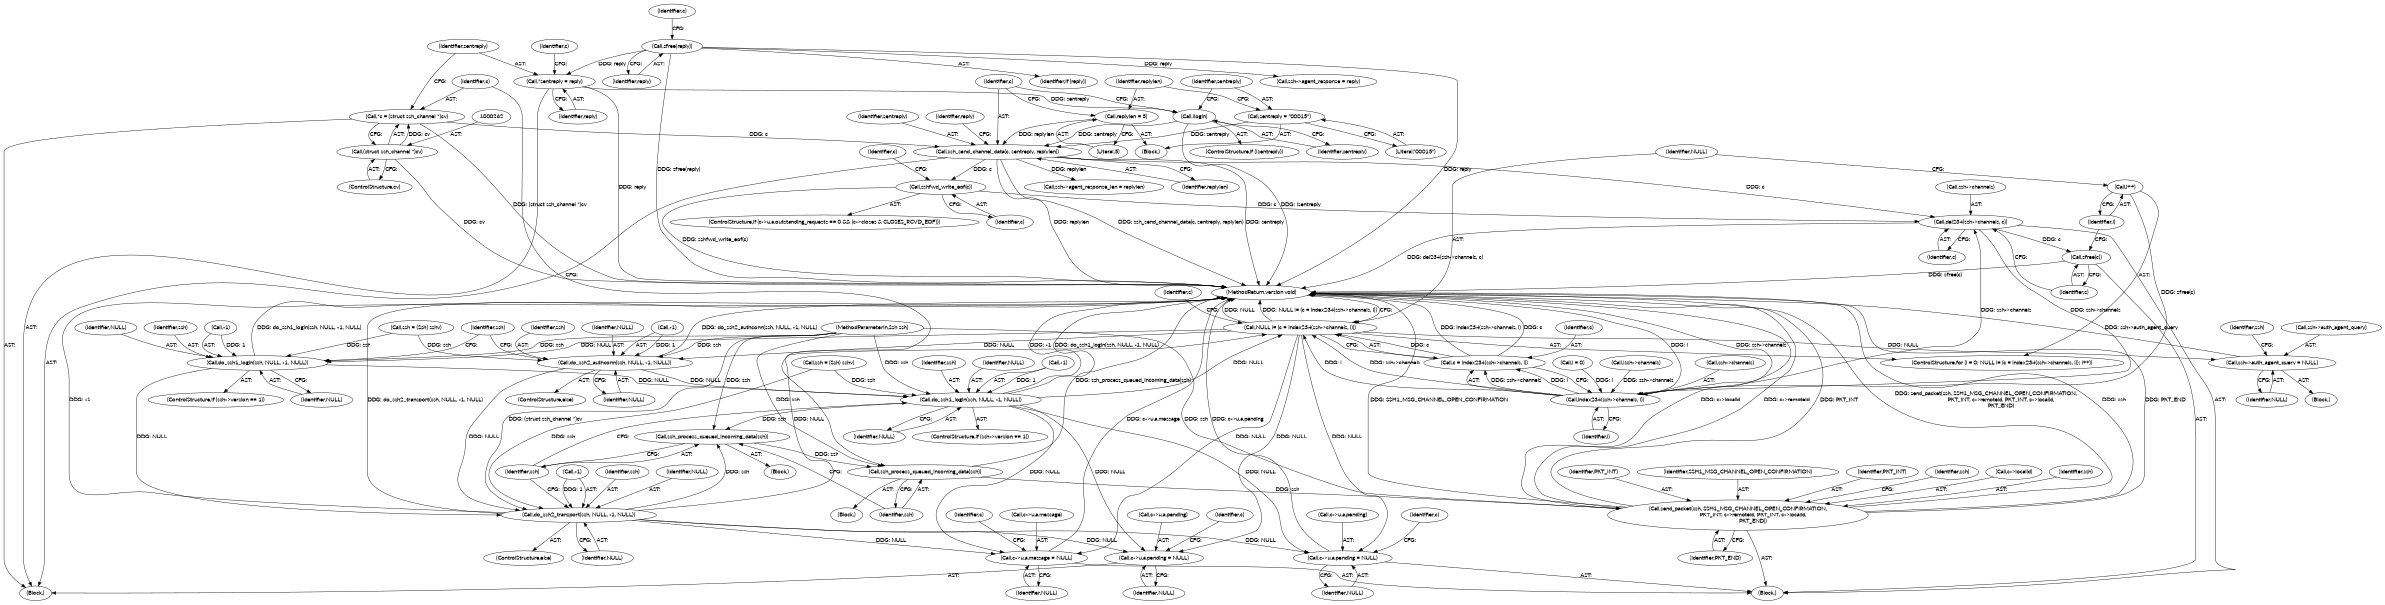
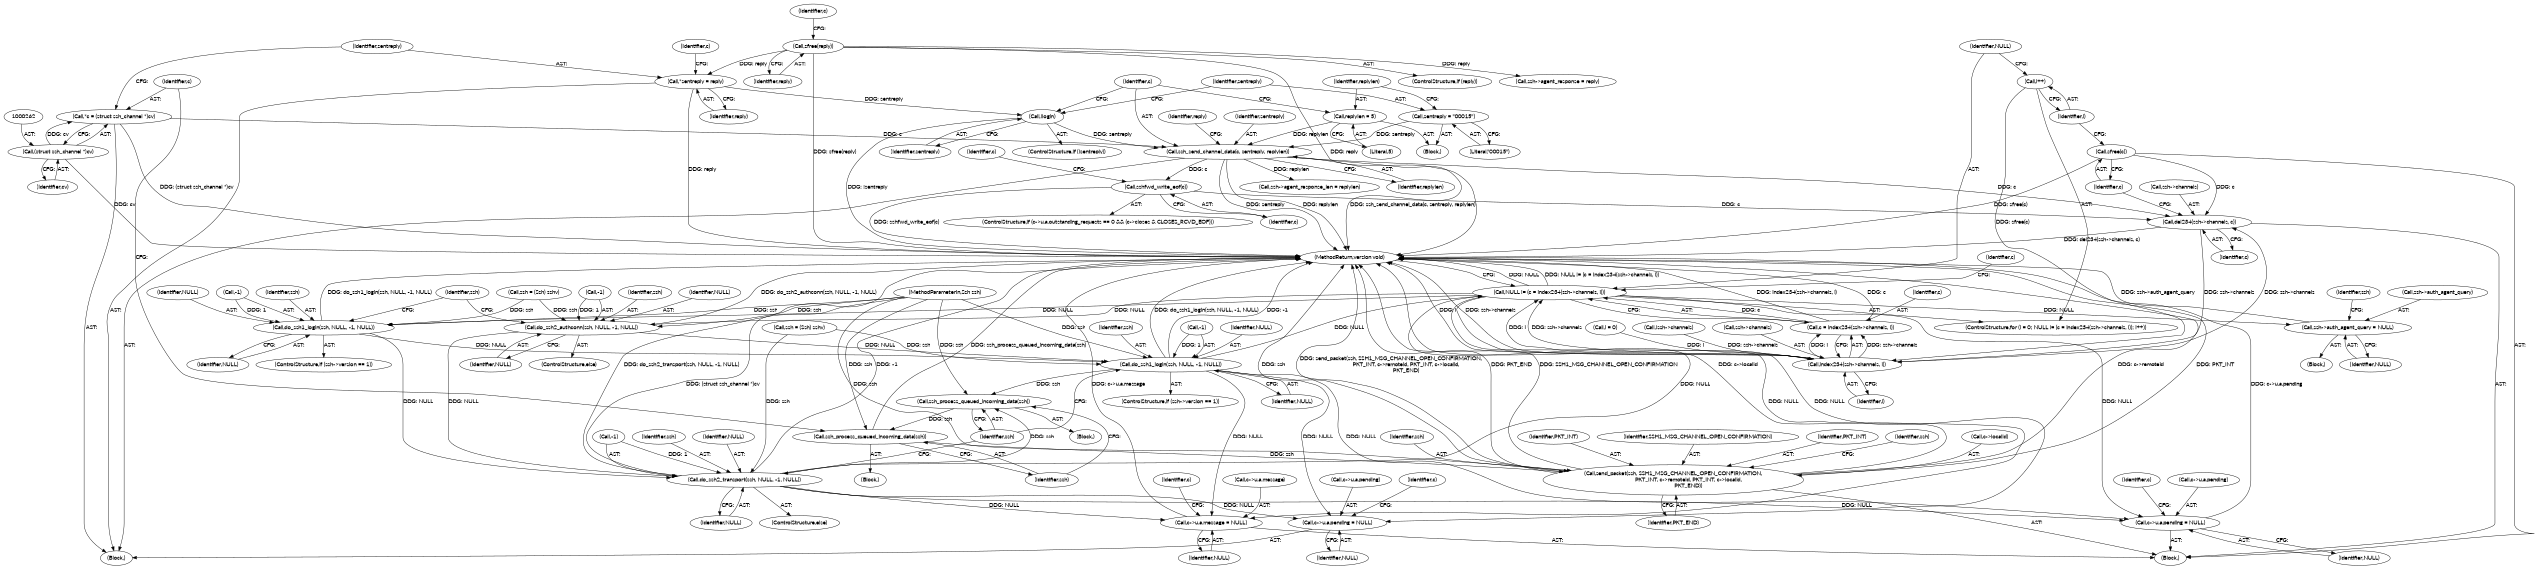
node "(Identifier,if (reply))": label "(Identifier,if (reply))" -> "(ControlStructure,if (reply))"
node "(ControlStructure,cv)": label "(ControlStructure,cv)" -> "(Identifier,cv)"
edge "(Call,del234(ssh->channels, c))" -> "(Call,sfree(c))": reversed
